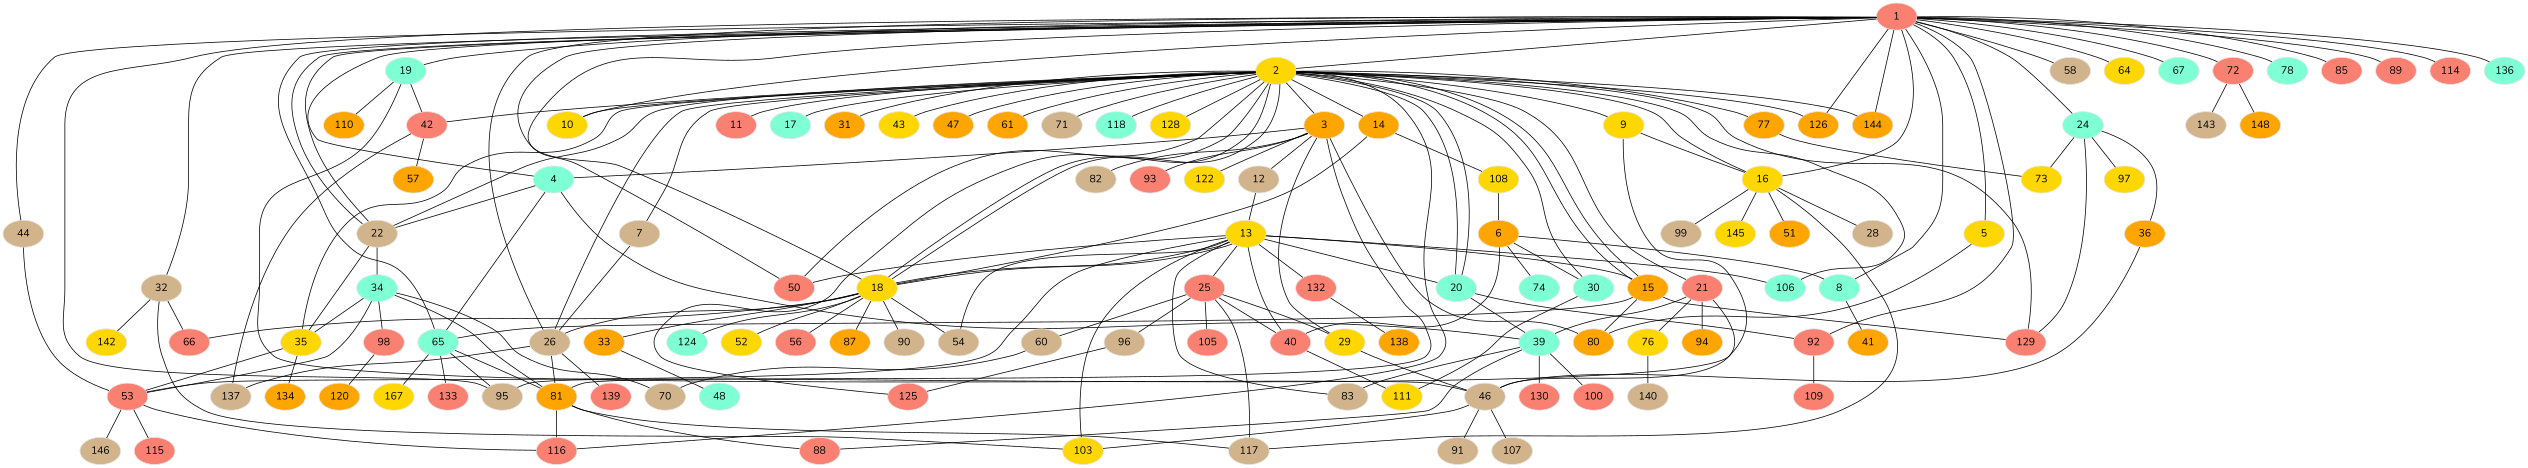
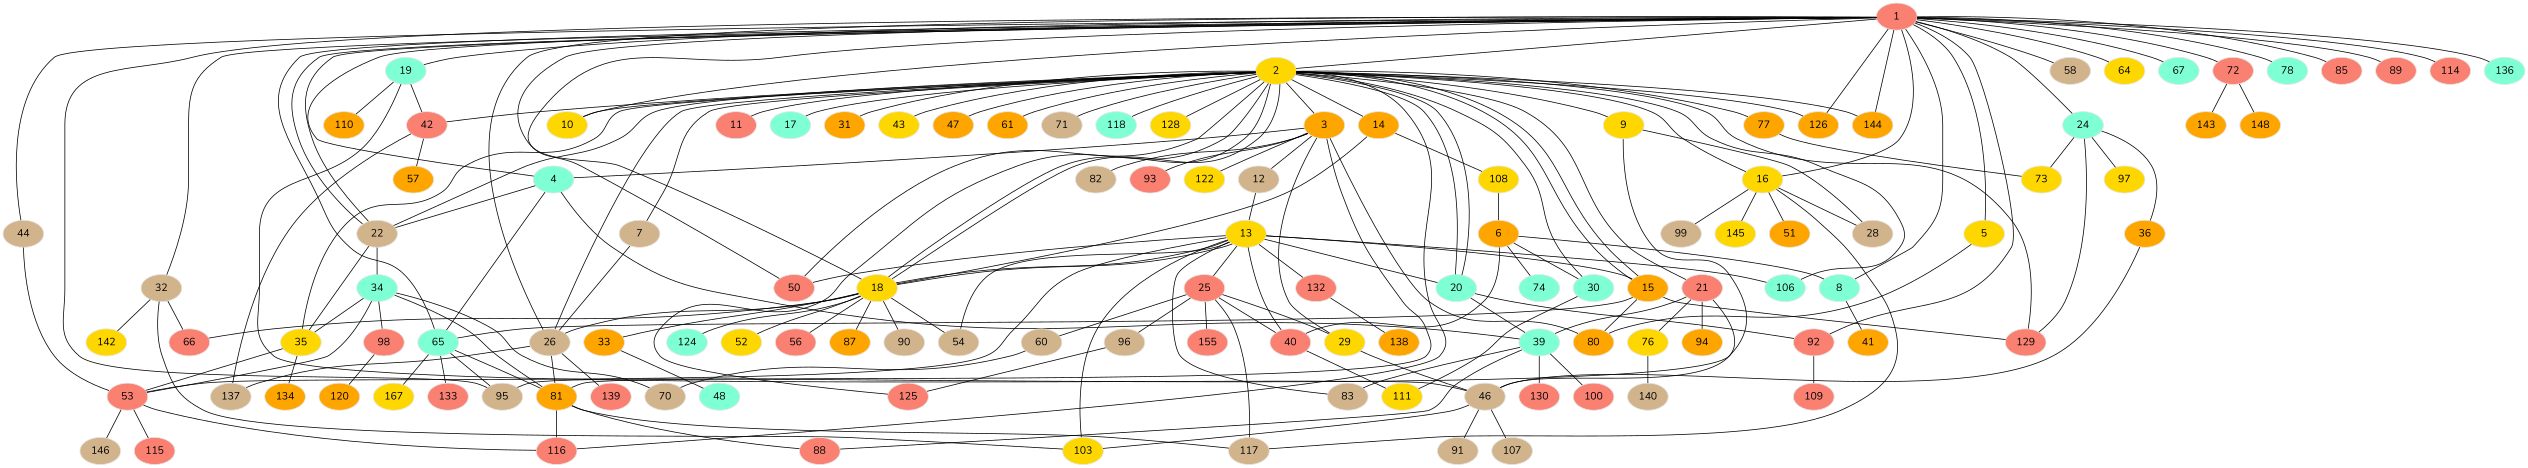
node "143": fillcolor tan -> orange
edge "9" -- "16": now "9" -- "28"
node "105": label "105" -> "155"
